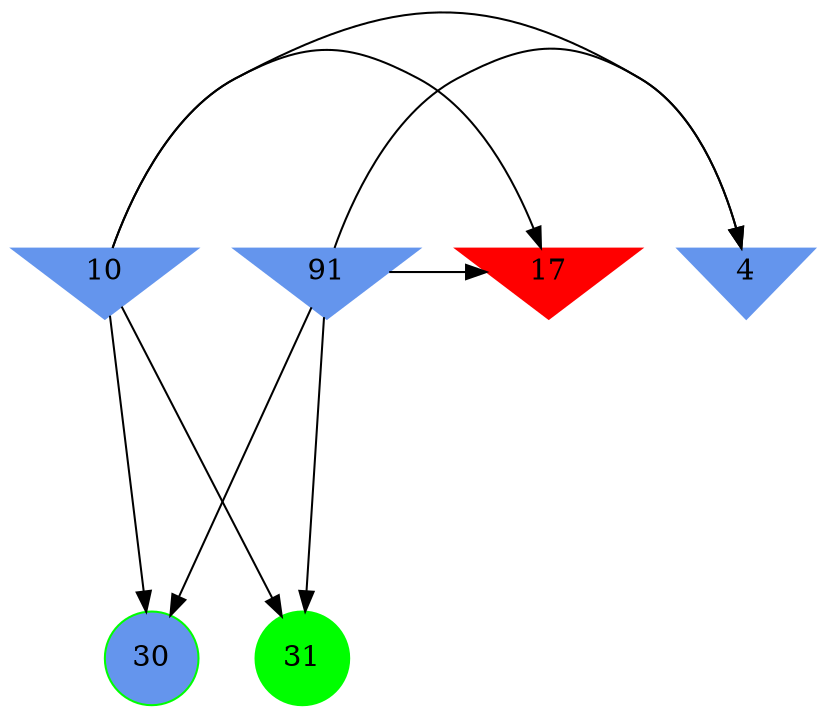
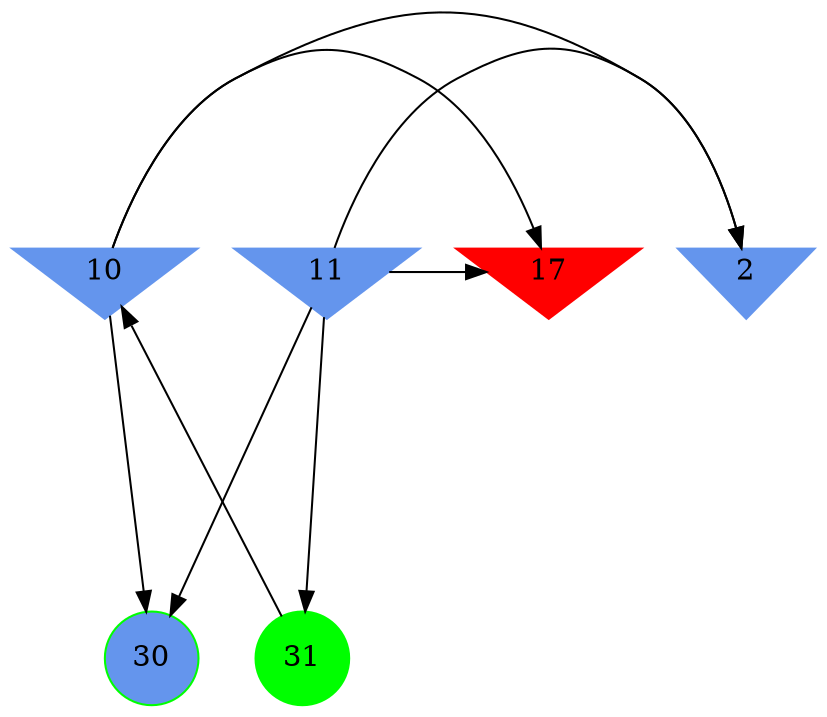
node "91": label "91" -> "11"
node "4": label "4" -> "2"
edge "10" -> "31": reversed
